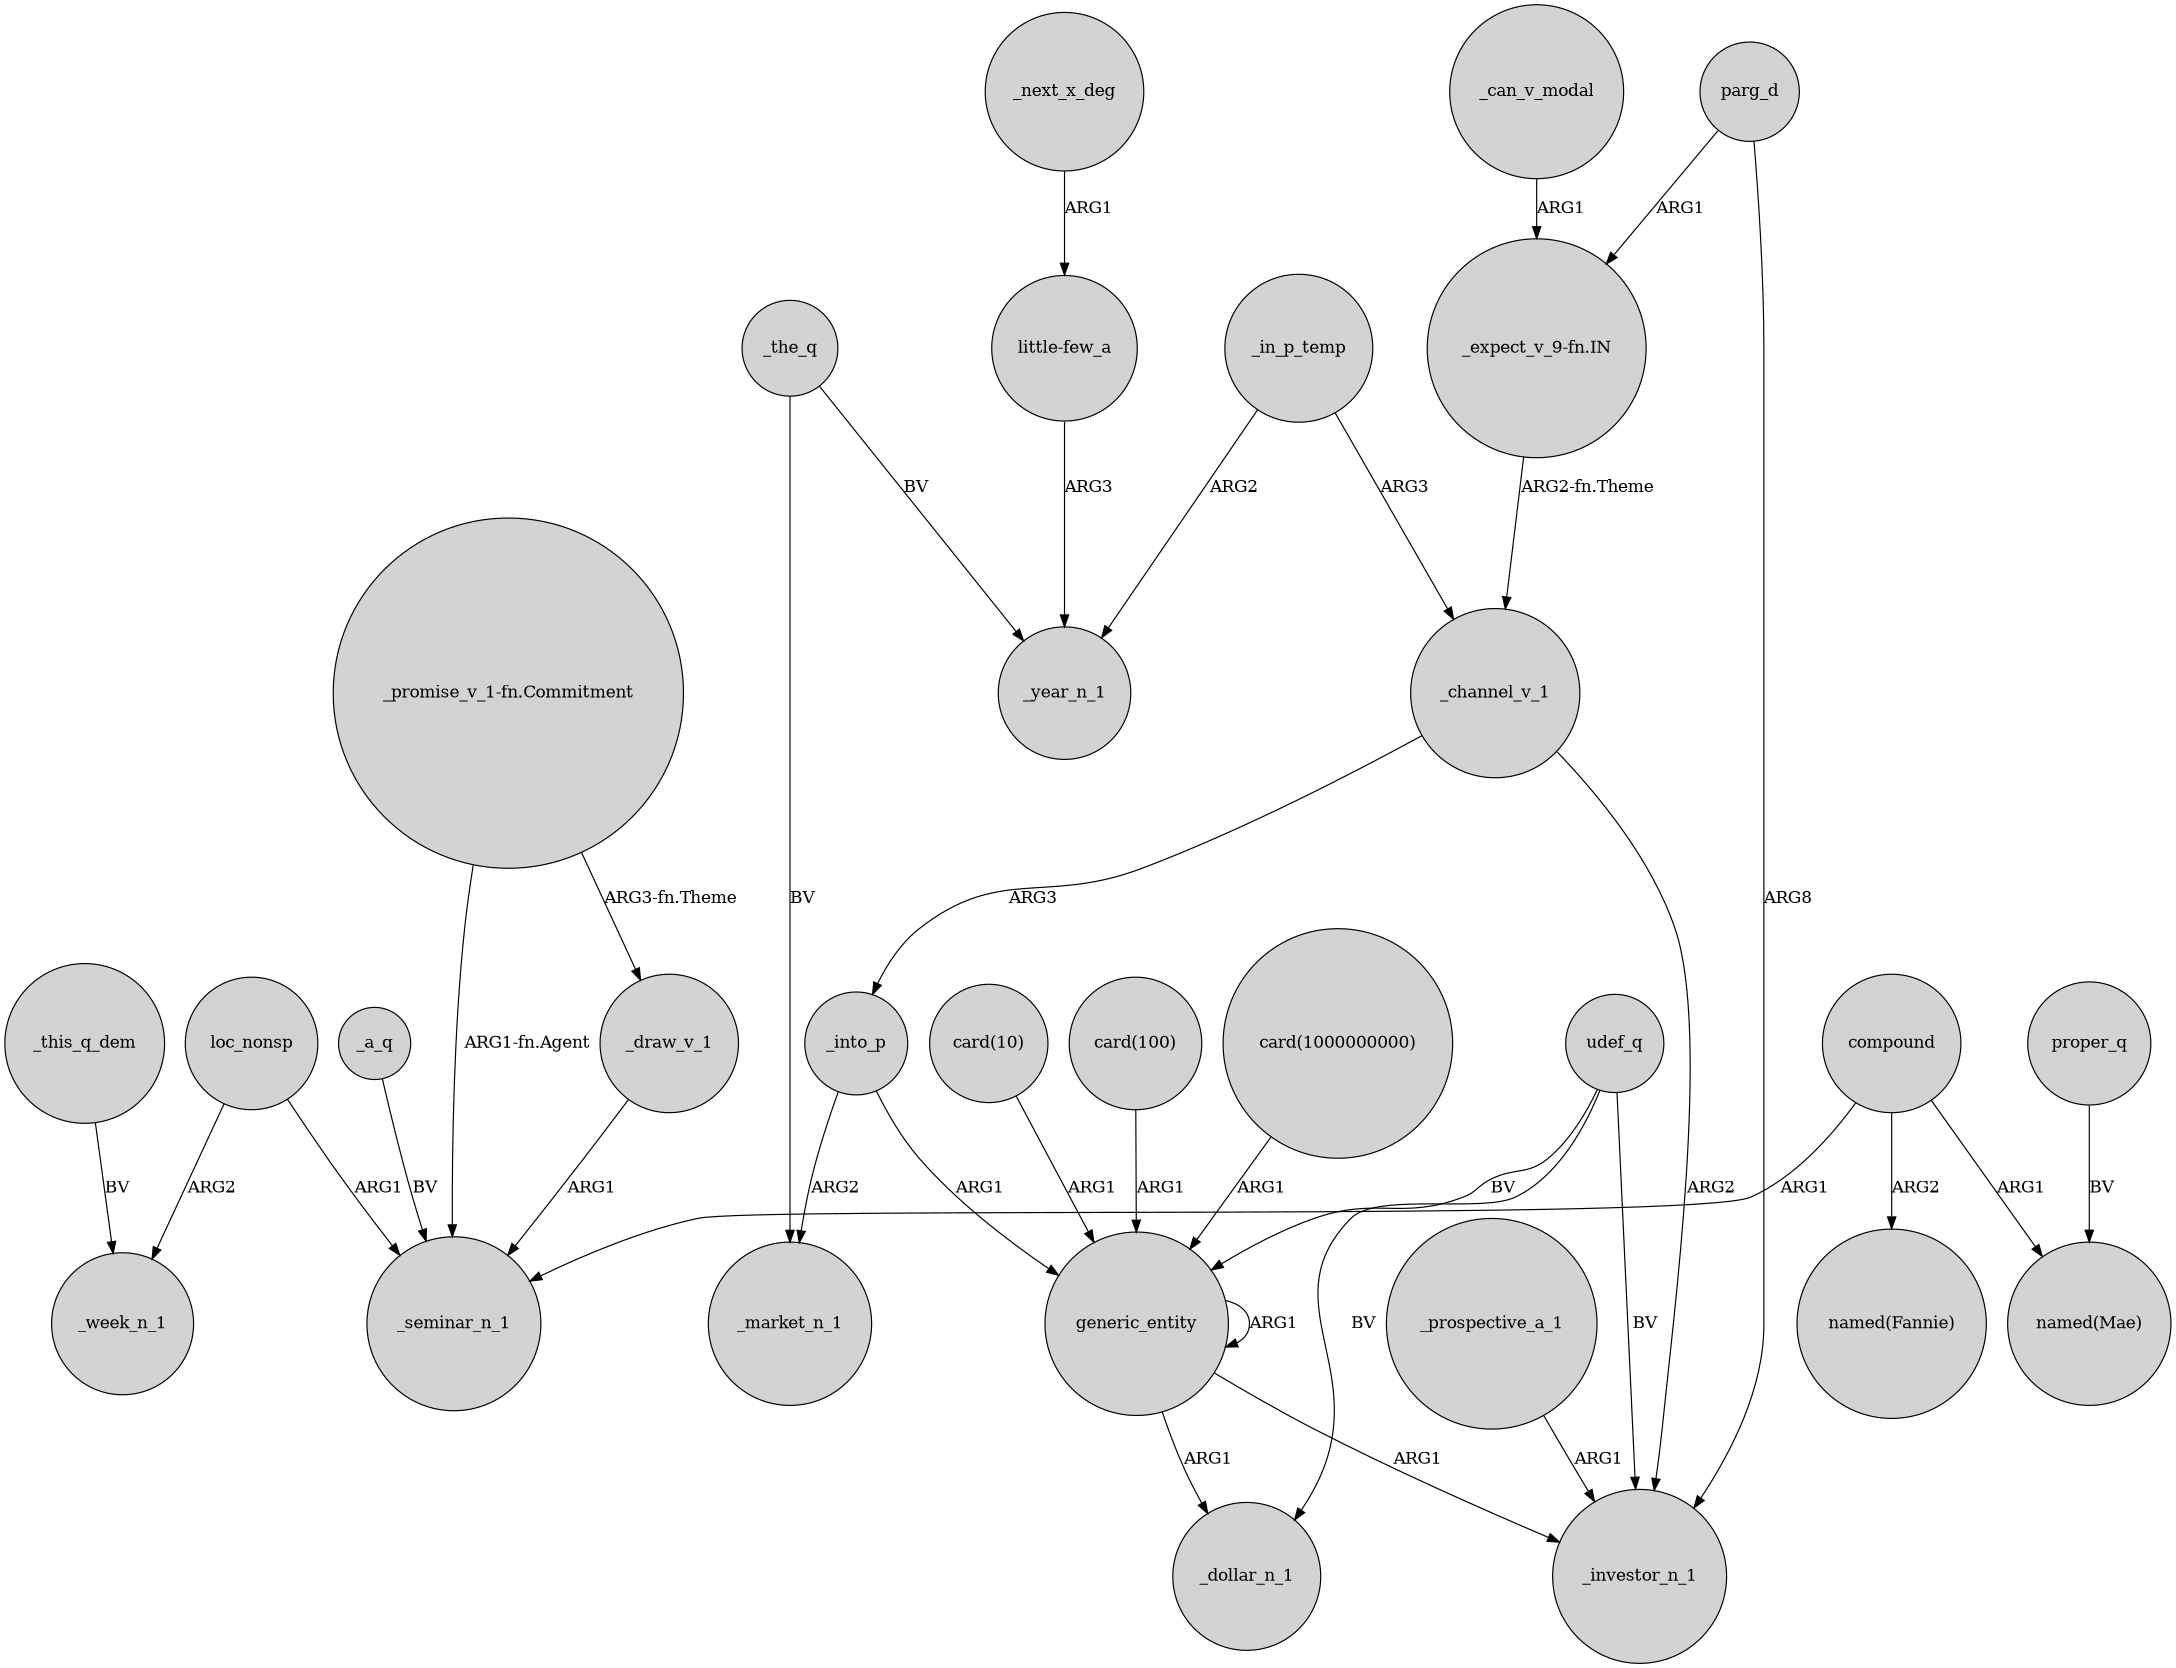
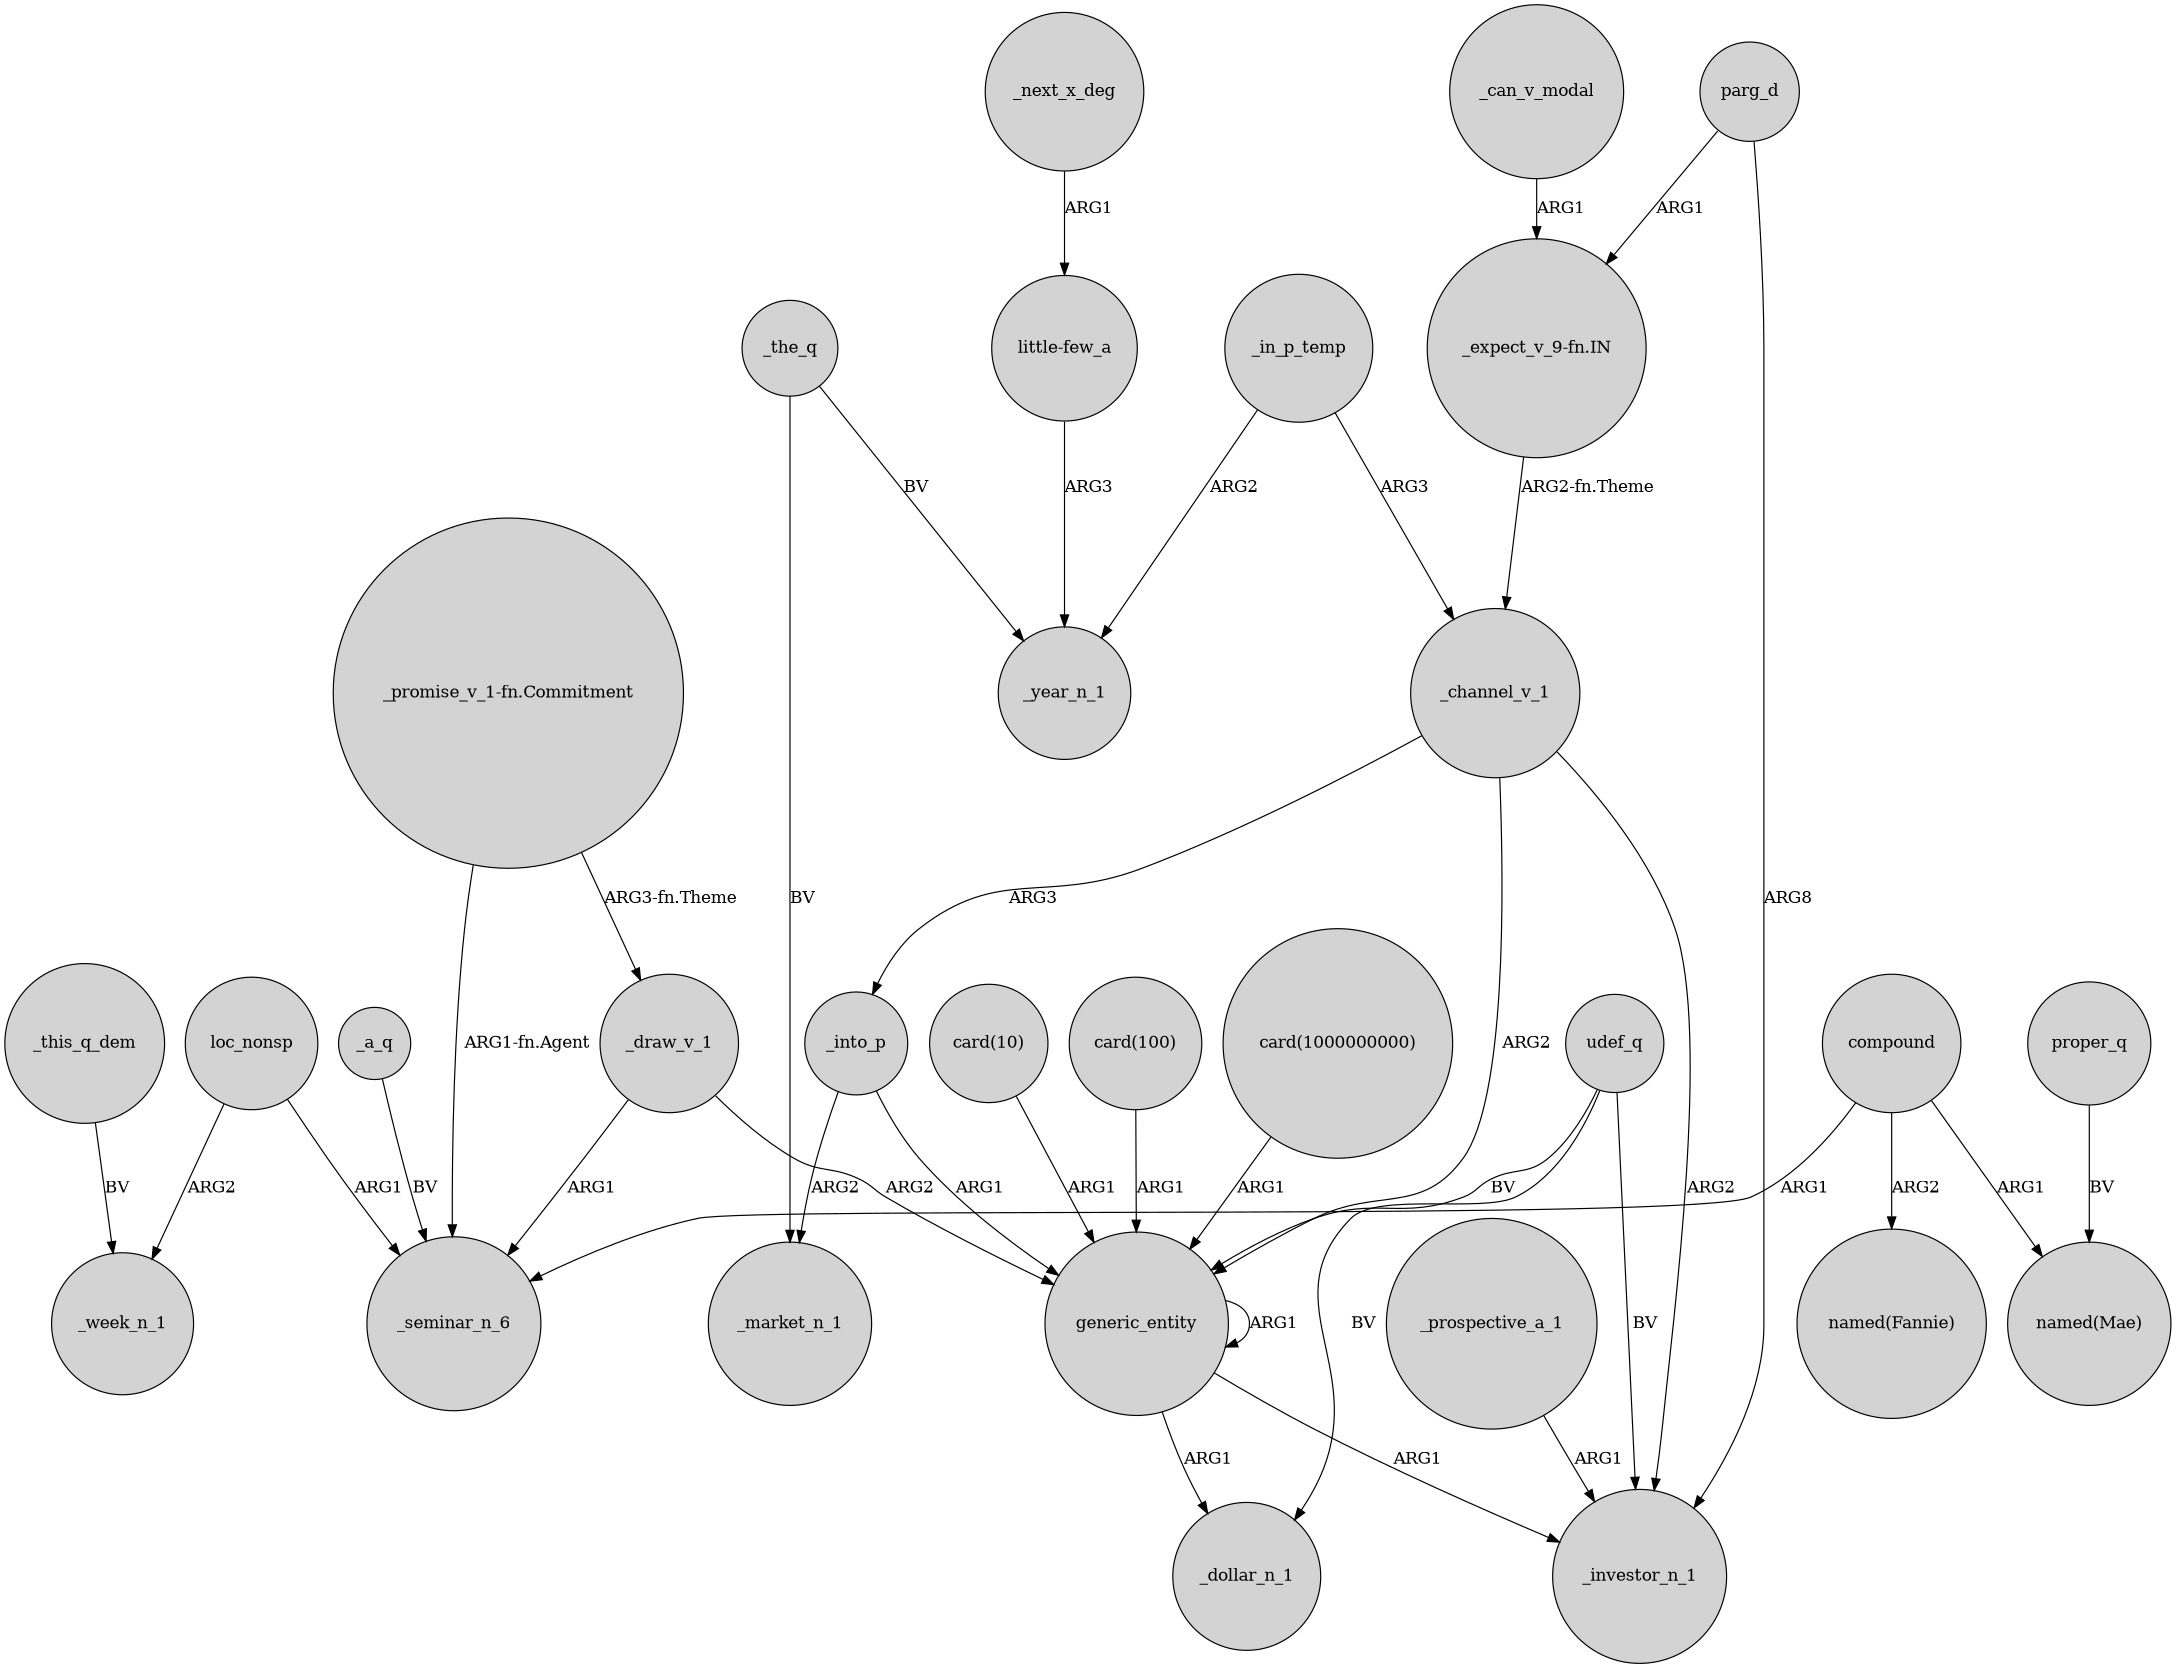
edge "_channel_v_1" -> "generic_entity": added, label "ARG2"
edge "_draw_v_1" -> "generic_entity": added, label "ARG2"
node "_seminar_n_1": label "_seminar_n_1" -> "_seminar_n_6"
